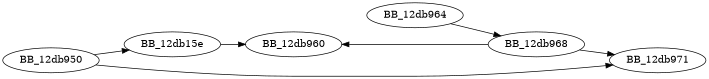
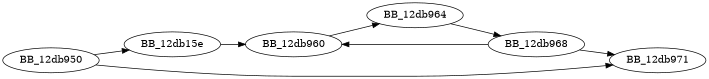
edge "BB_12db960" -> "BB_12db964": added
